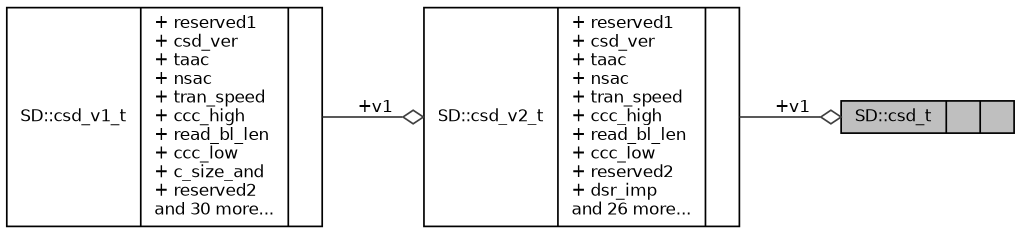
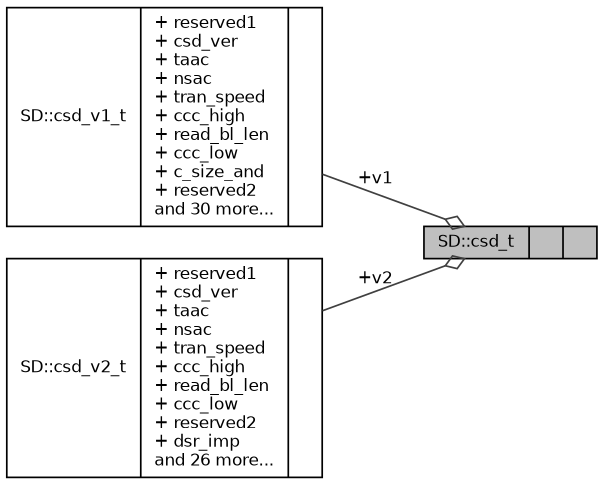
edge "SD::csd_v2_t" -> "SD::csd_t": label " +v1" -> " +v2"
edge "SD::csd_v1_t" -> "SD::csd_v2_t": now "SD::csd_v1_t" -> "SD::csd_t"
